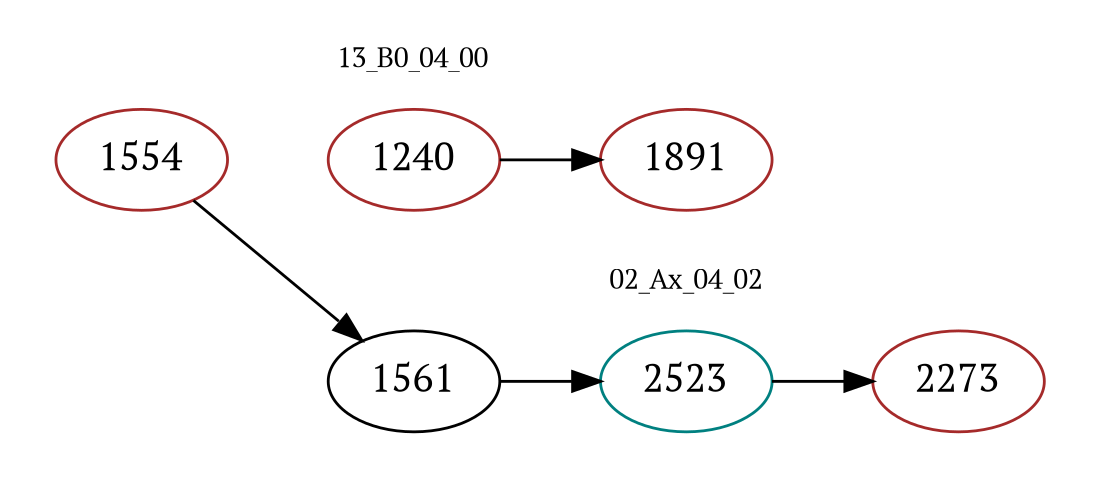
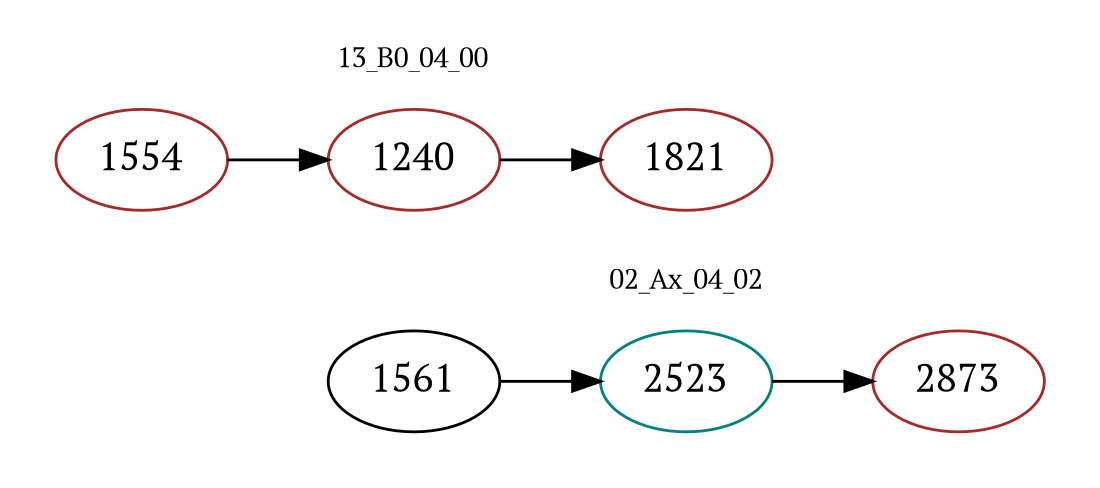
node "1891": label "1891" -> "1821"
edge "1554" -> "1561": now "1554" -> "1240"
node "2273": label "2273" -> "2873"
